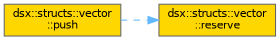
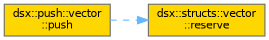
node "dsx::structs::vector ::push": label "dsx::structs::vector ::push" -> "dsx::push::vector ::push"
